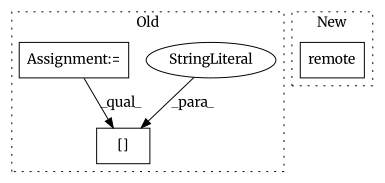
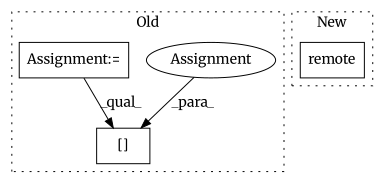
node "StringLiteral": label "StringLiteral" -> "Assignment"
